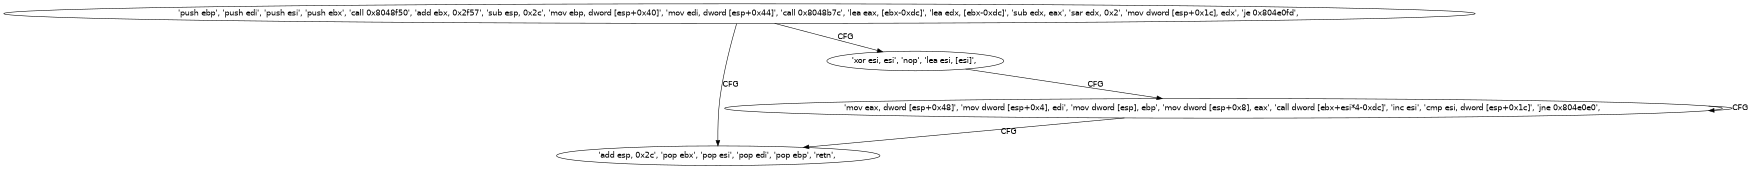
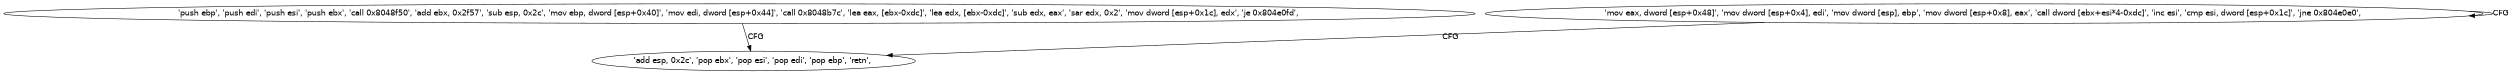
node "'xor esi, esi', 'nop', 'lea esi, [esi]',": removed
